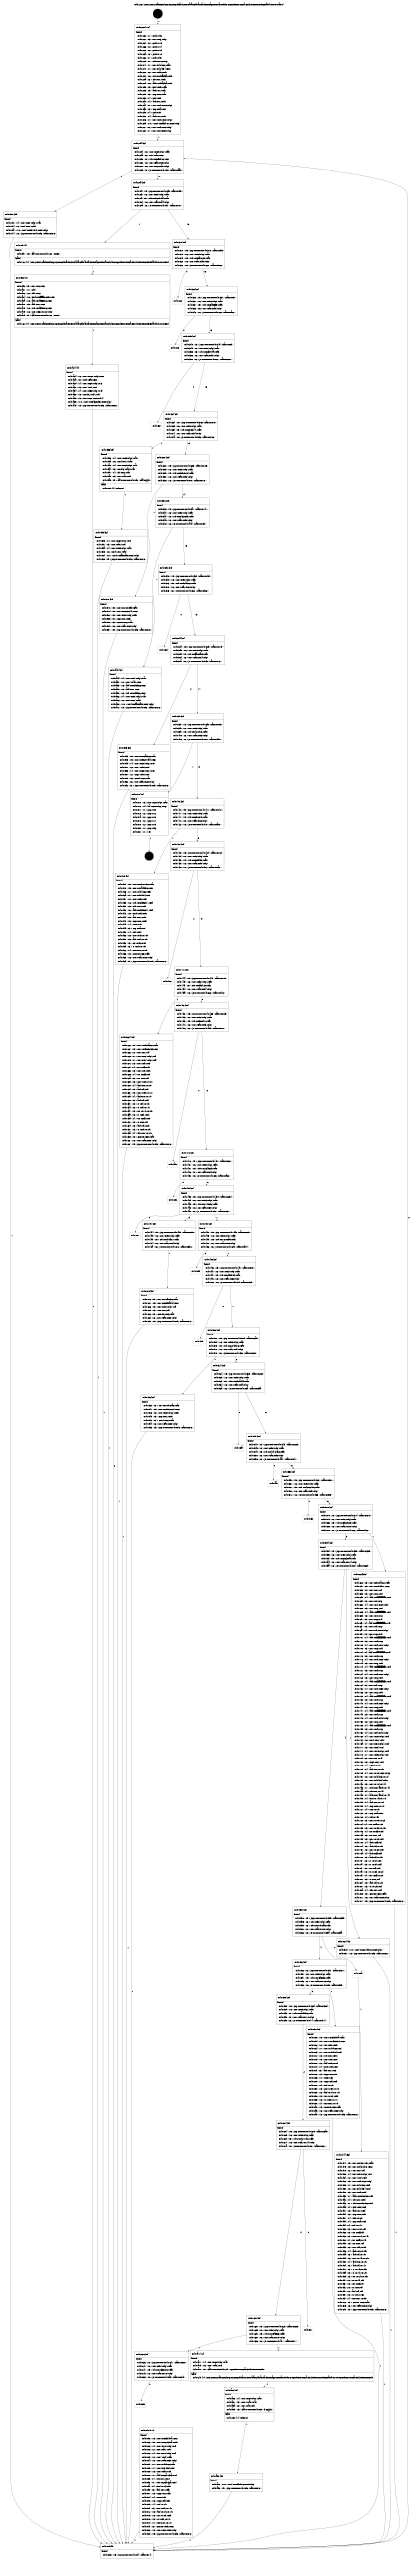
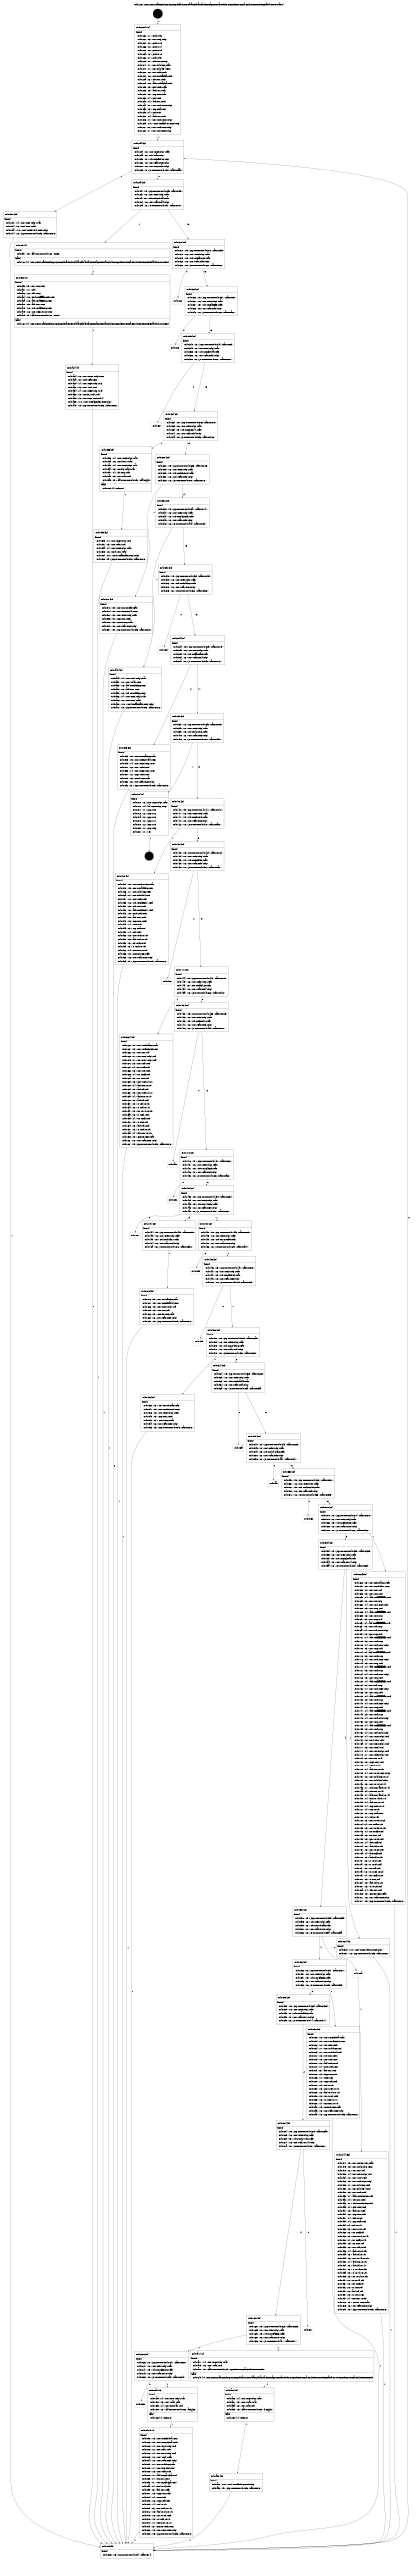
node "0x4018ae [16]": added
